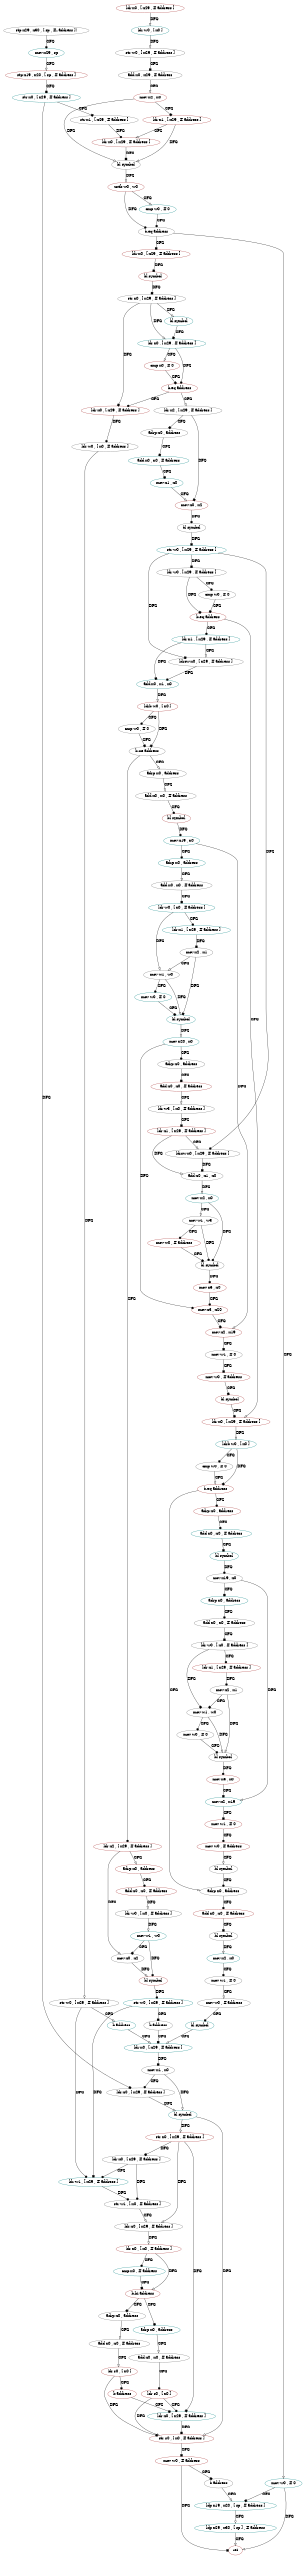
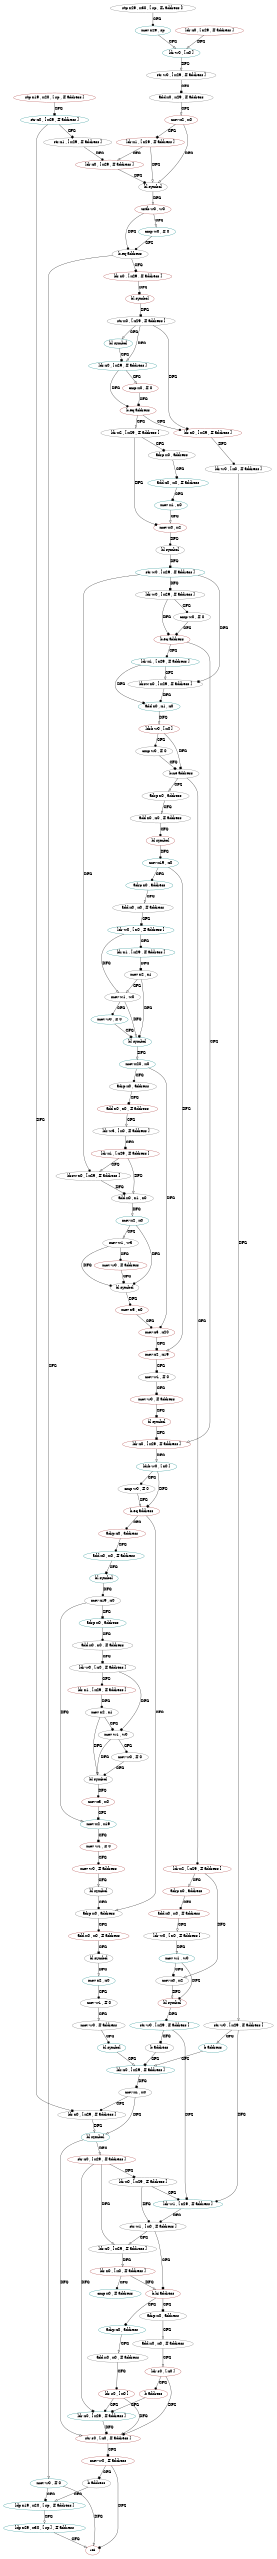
edge "mov x29 , sp" -> "stp x19 , x20 , [ sp , # address ]": now "mov x29 , sp" -> "ldr w0 , [ x0 ]"
edge "cmp x0 , # address" -> "b.hi address": now "str w1 , [ x0 , # address ]" -> "b.hi address"
